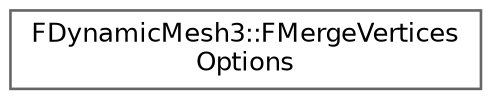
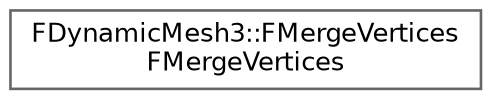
node "FDynamicMesh3::FMergeVertices Options": label "FDynamicMesh3::FMergeVertices Options" -> "FDynamicMesh3::FMergeVertices FMergeVertices"
